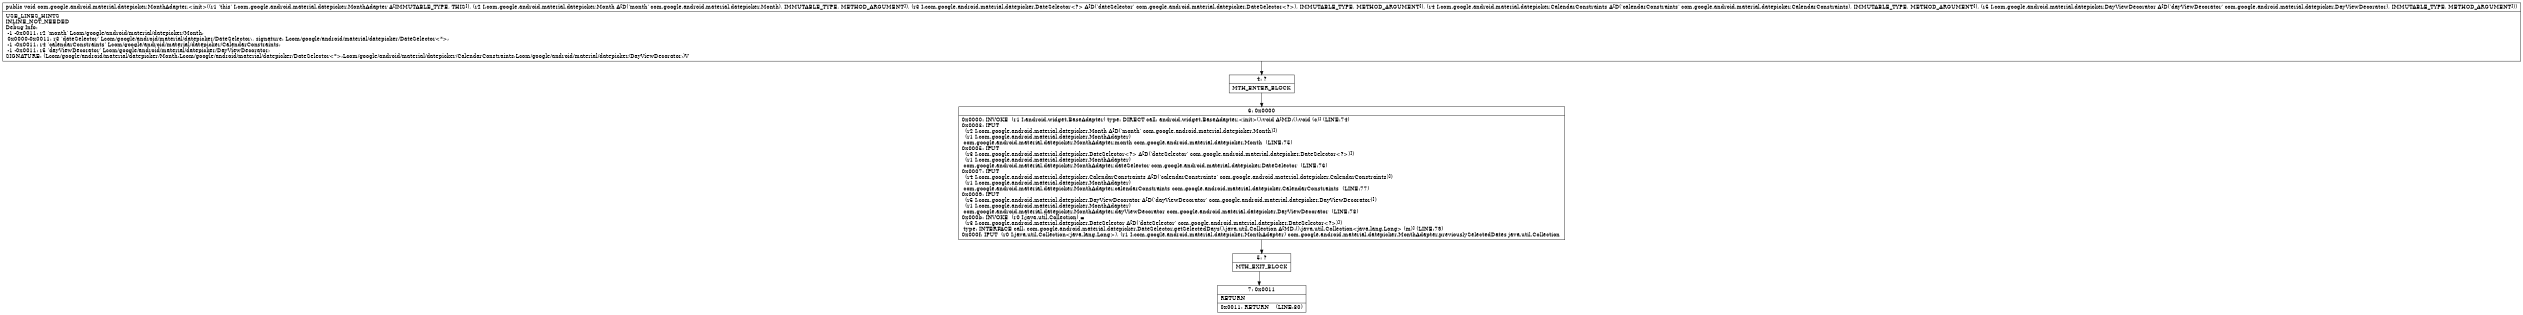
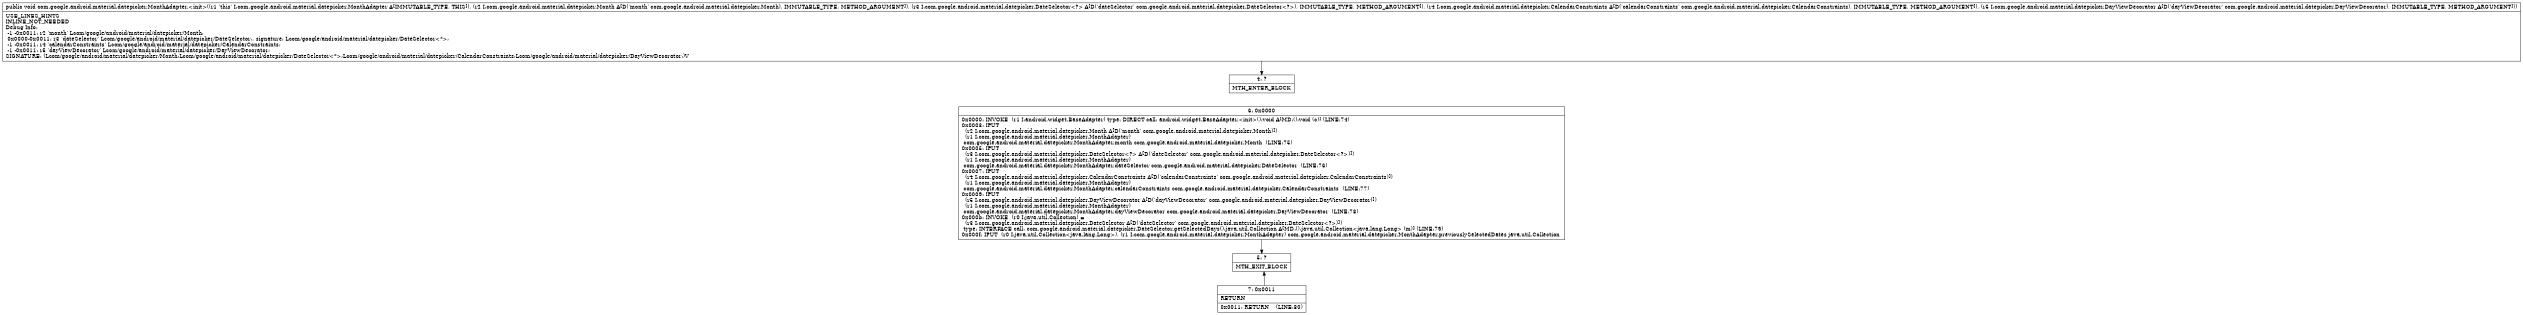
edge "4: ?" -> "6: 0x0000": removed
edge "5: ?" -> "7: 0x0011": reversed
